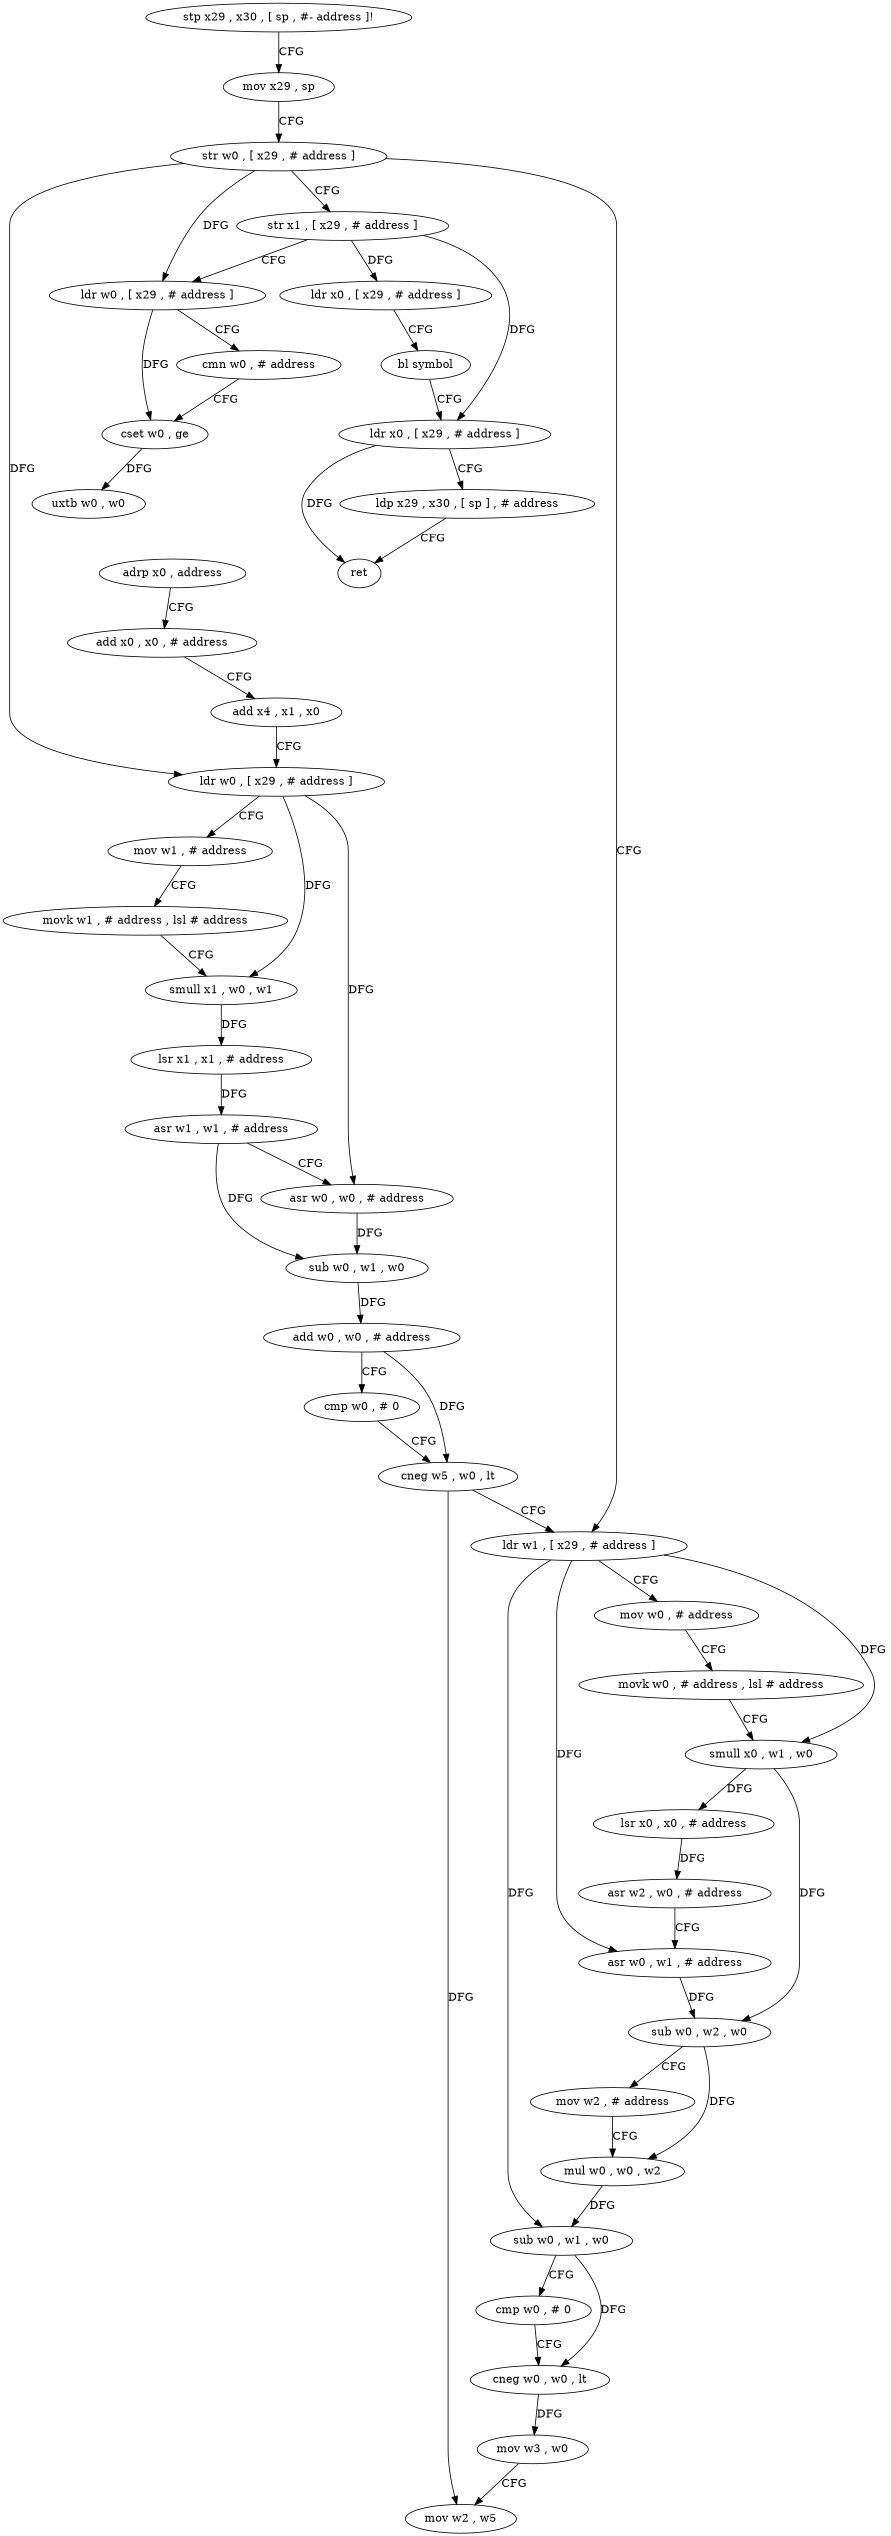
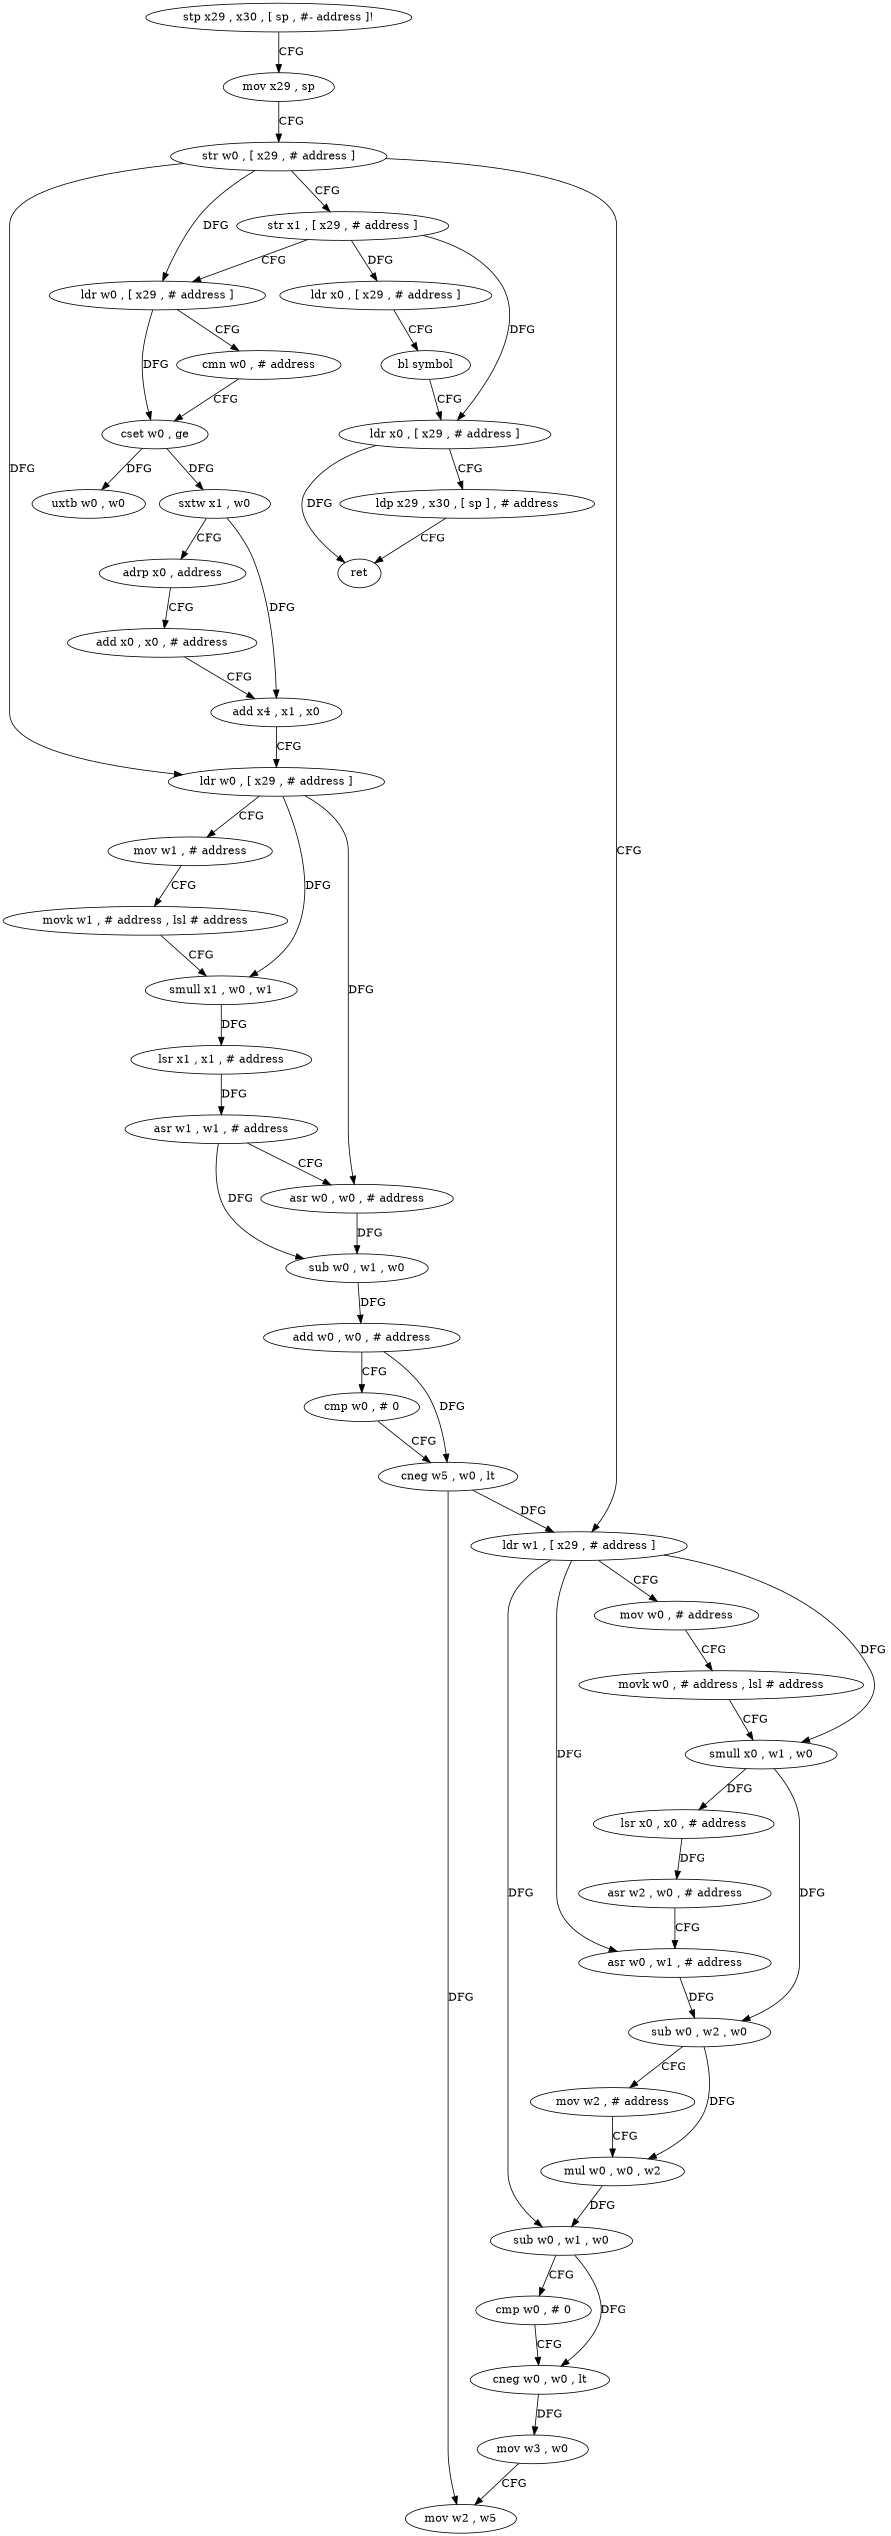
node "sxtw x1 , w0": added
edge "cneg w5 , w0 , lt" -> "ldr w1 , [ x29 , # address ]": label "CFG" -> "DFG"
